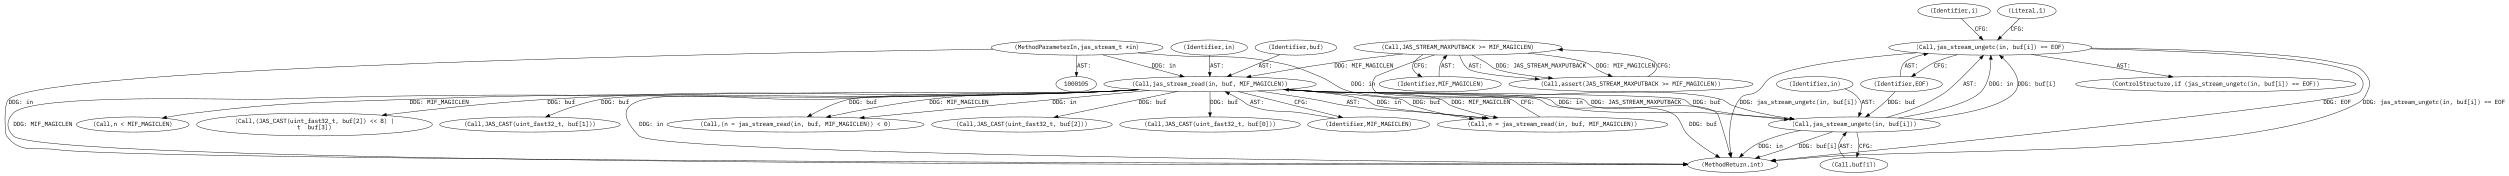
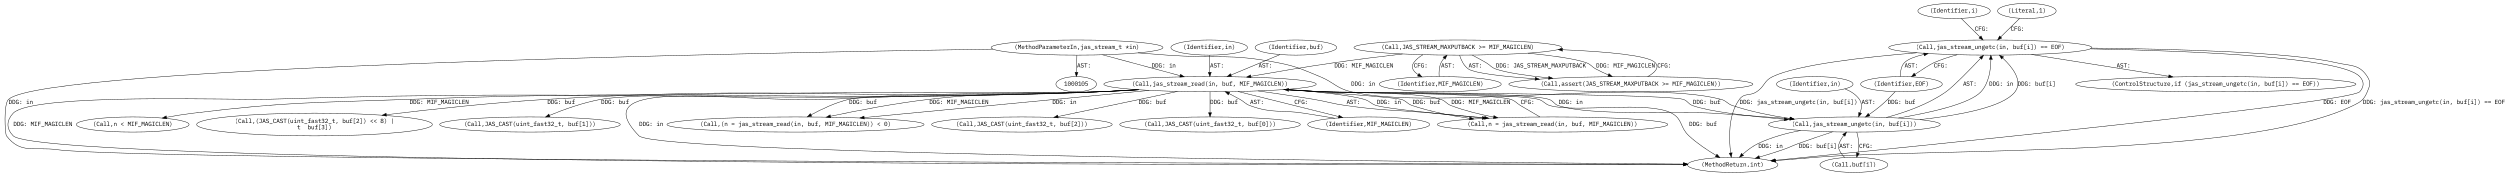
edge "(Call,JAS_STREAM_MAXPUTBACK >= MIF_MAGICLEN)" -> "(MethodReturn,int)": removed, label "DDG: JAS_STREAM_MAXPUTBACK"
